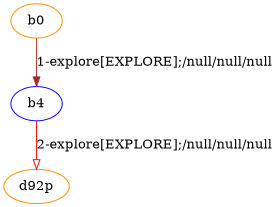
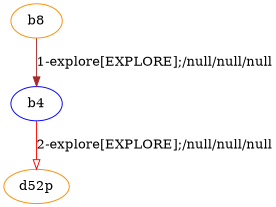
node "b0": label "b0" -> "b8"
node "d92p": label "d92p" -> "d52p"
